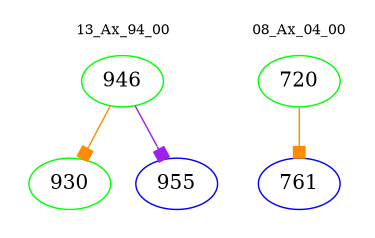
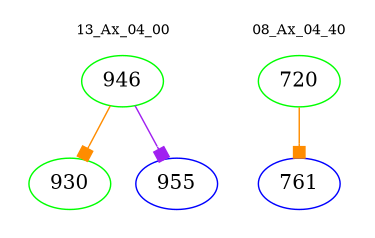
cluster "13_Ax_94_00": label "13_Ax_94_00" -> "13_Ax_04_00"
cluster "08_Ax_04_00": label "08_Ax_04_00" -> "08_Ax_04_40"
